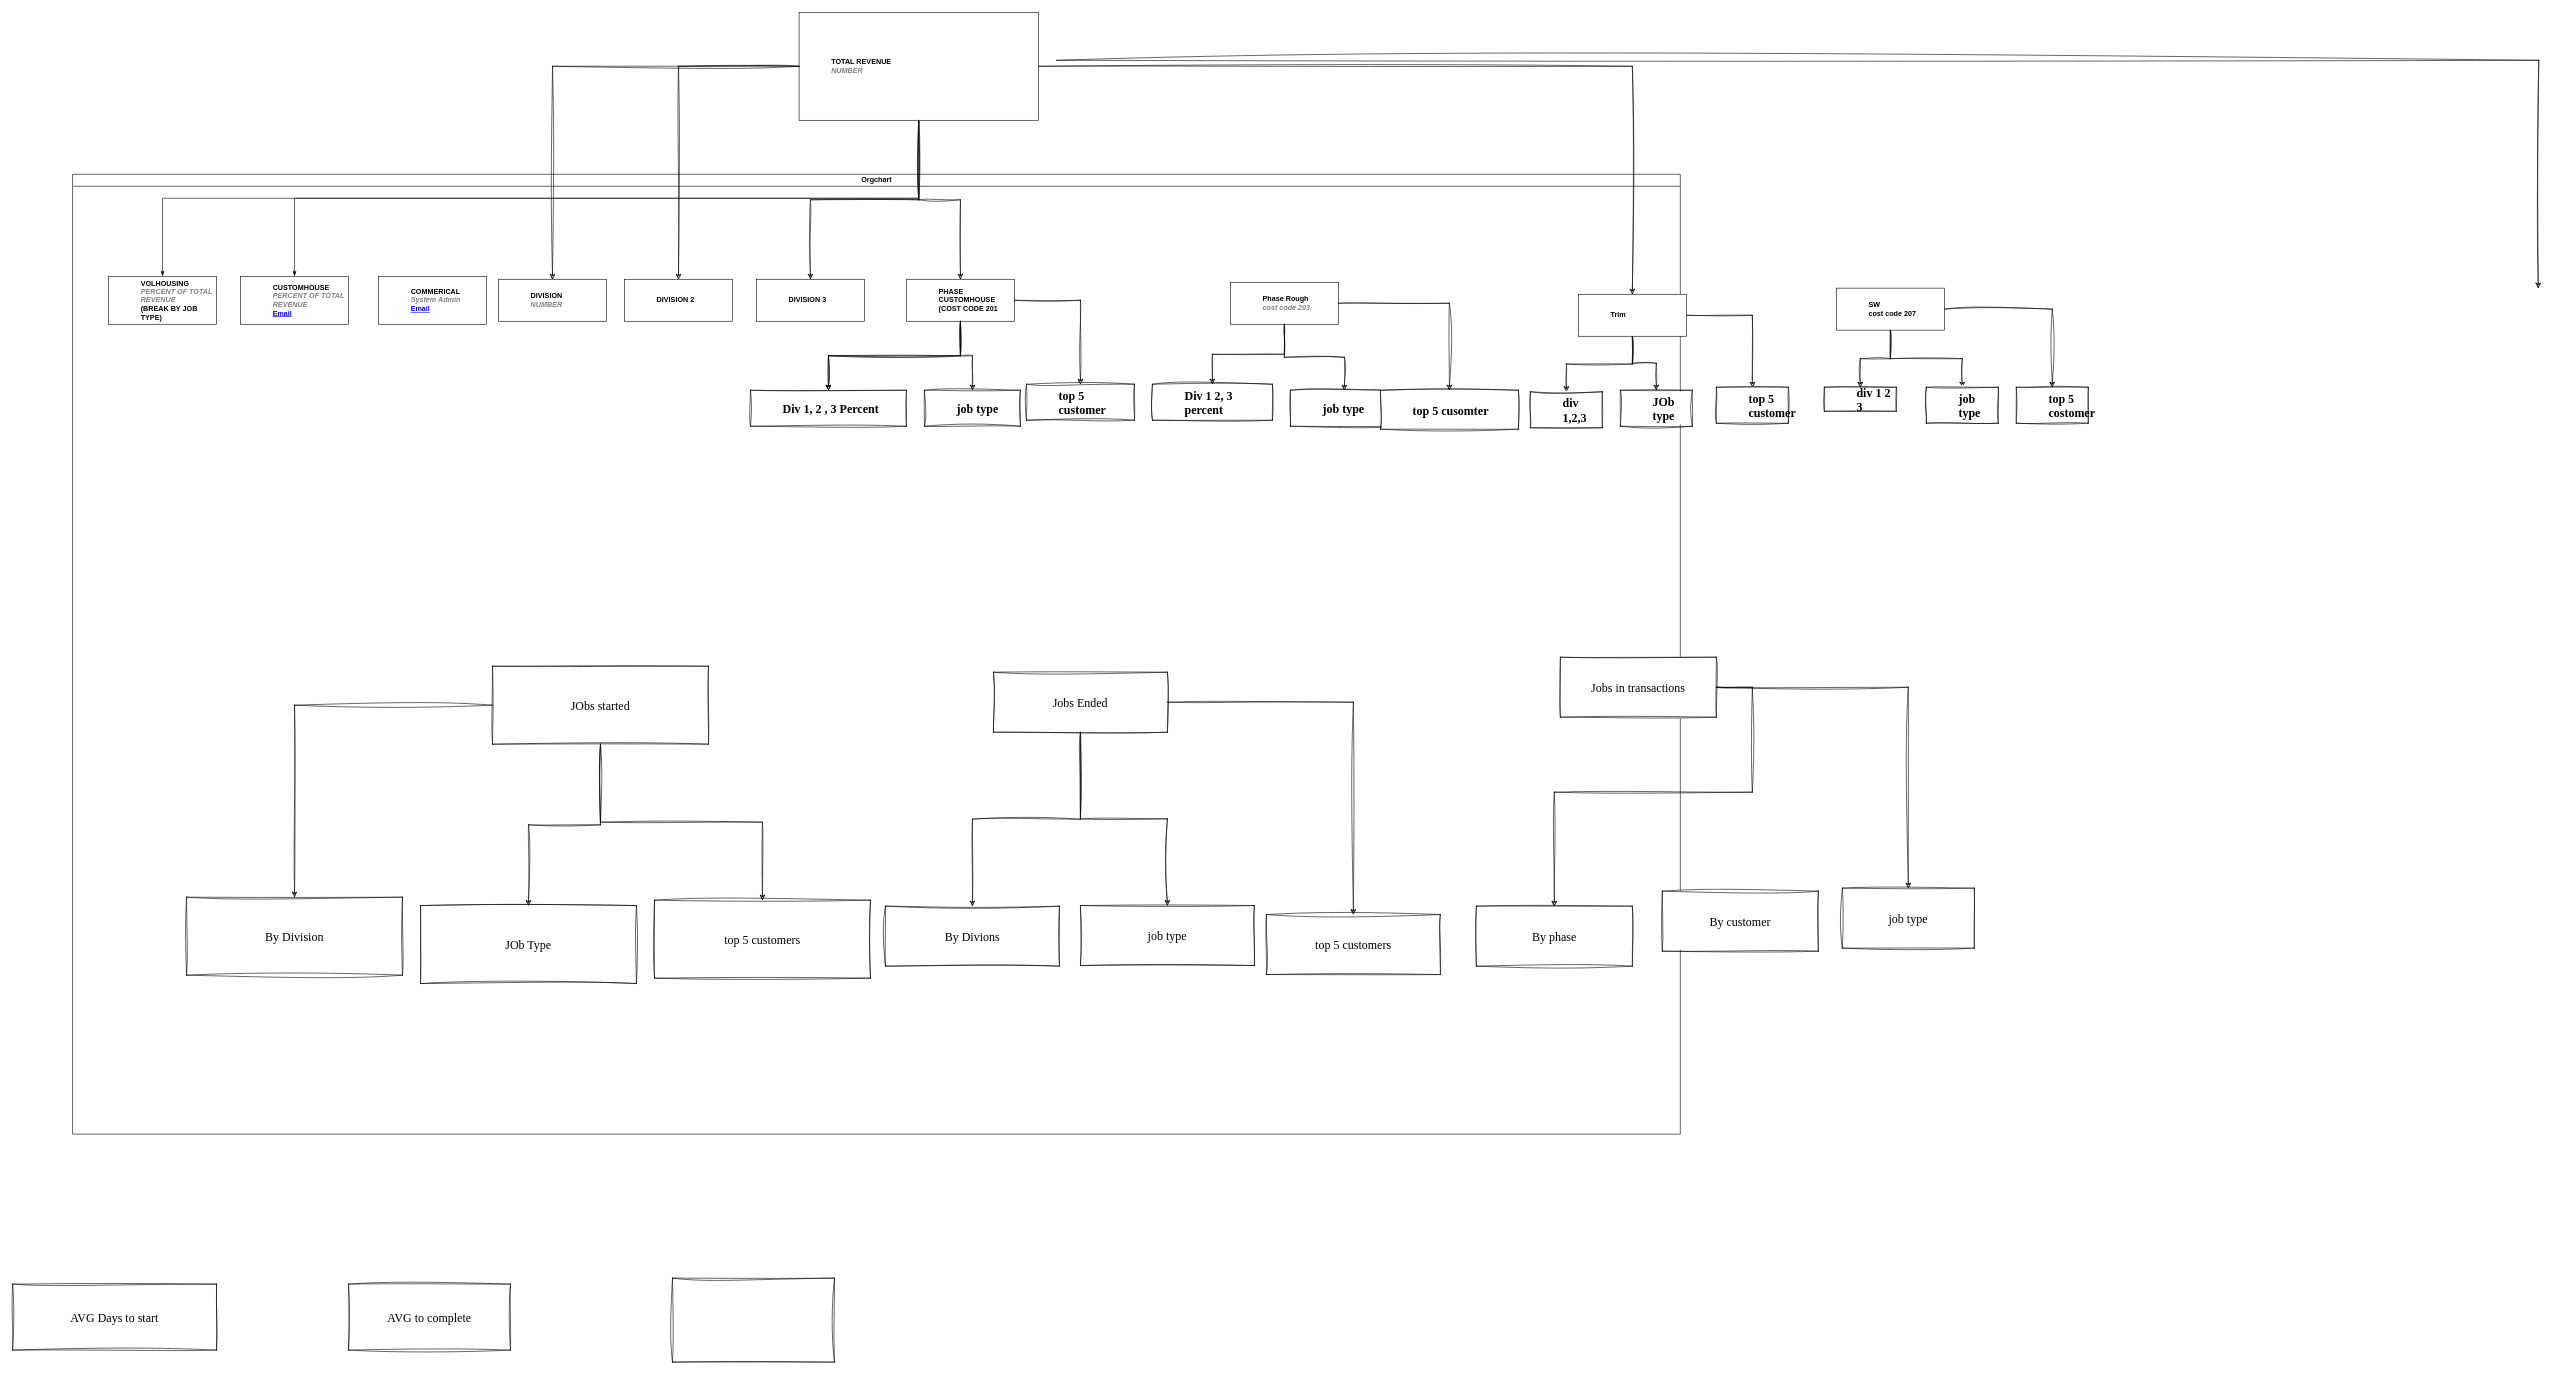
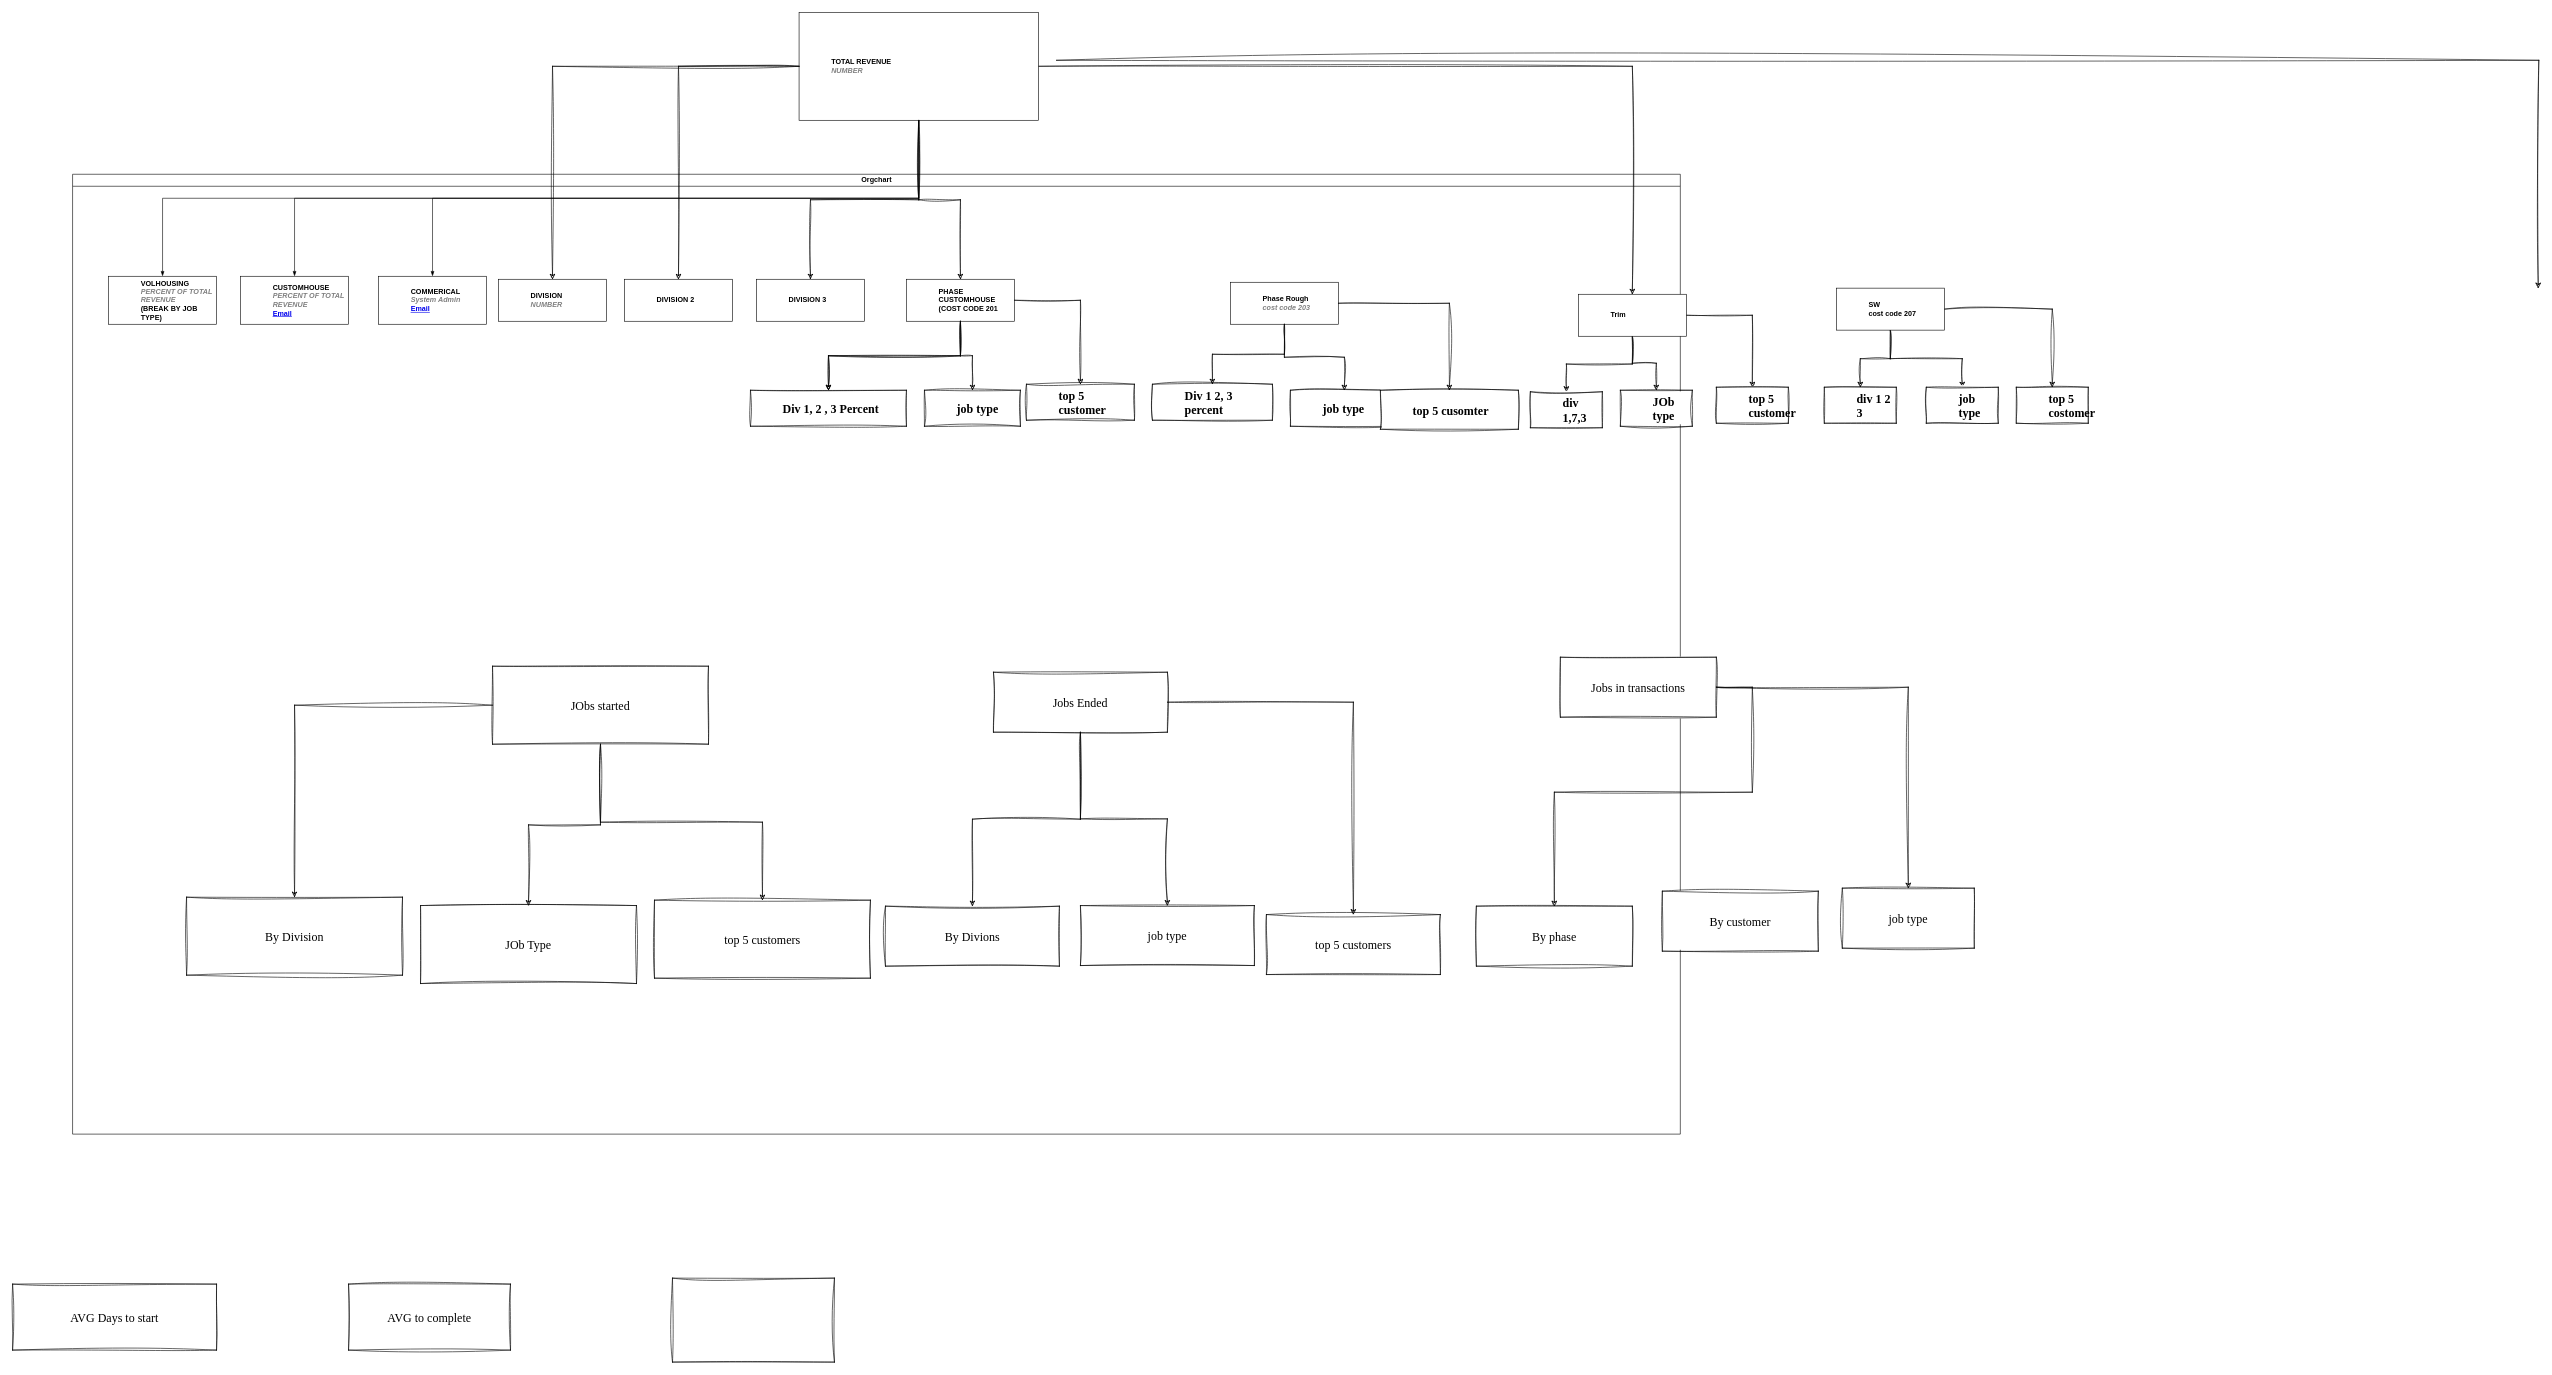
edge "TOTAL REVENUE NUMBER" -> "COMMERICAL System Admin Email": added
node "div 1 2 3": size 72x24 -> 72x36
node "div 1,2,3": label "div 1,2,3" -> "div 1,7,3"
